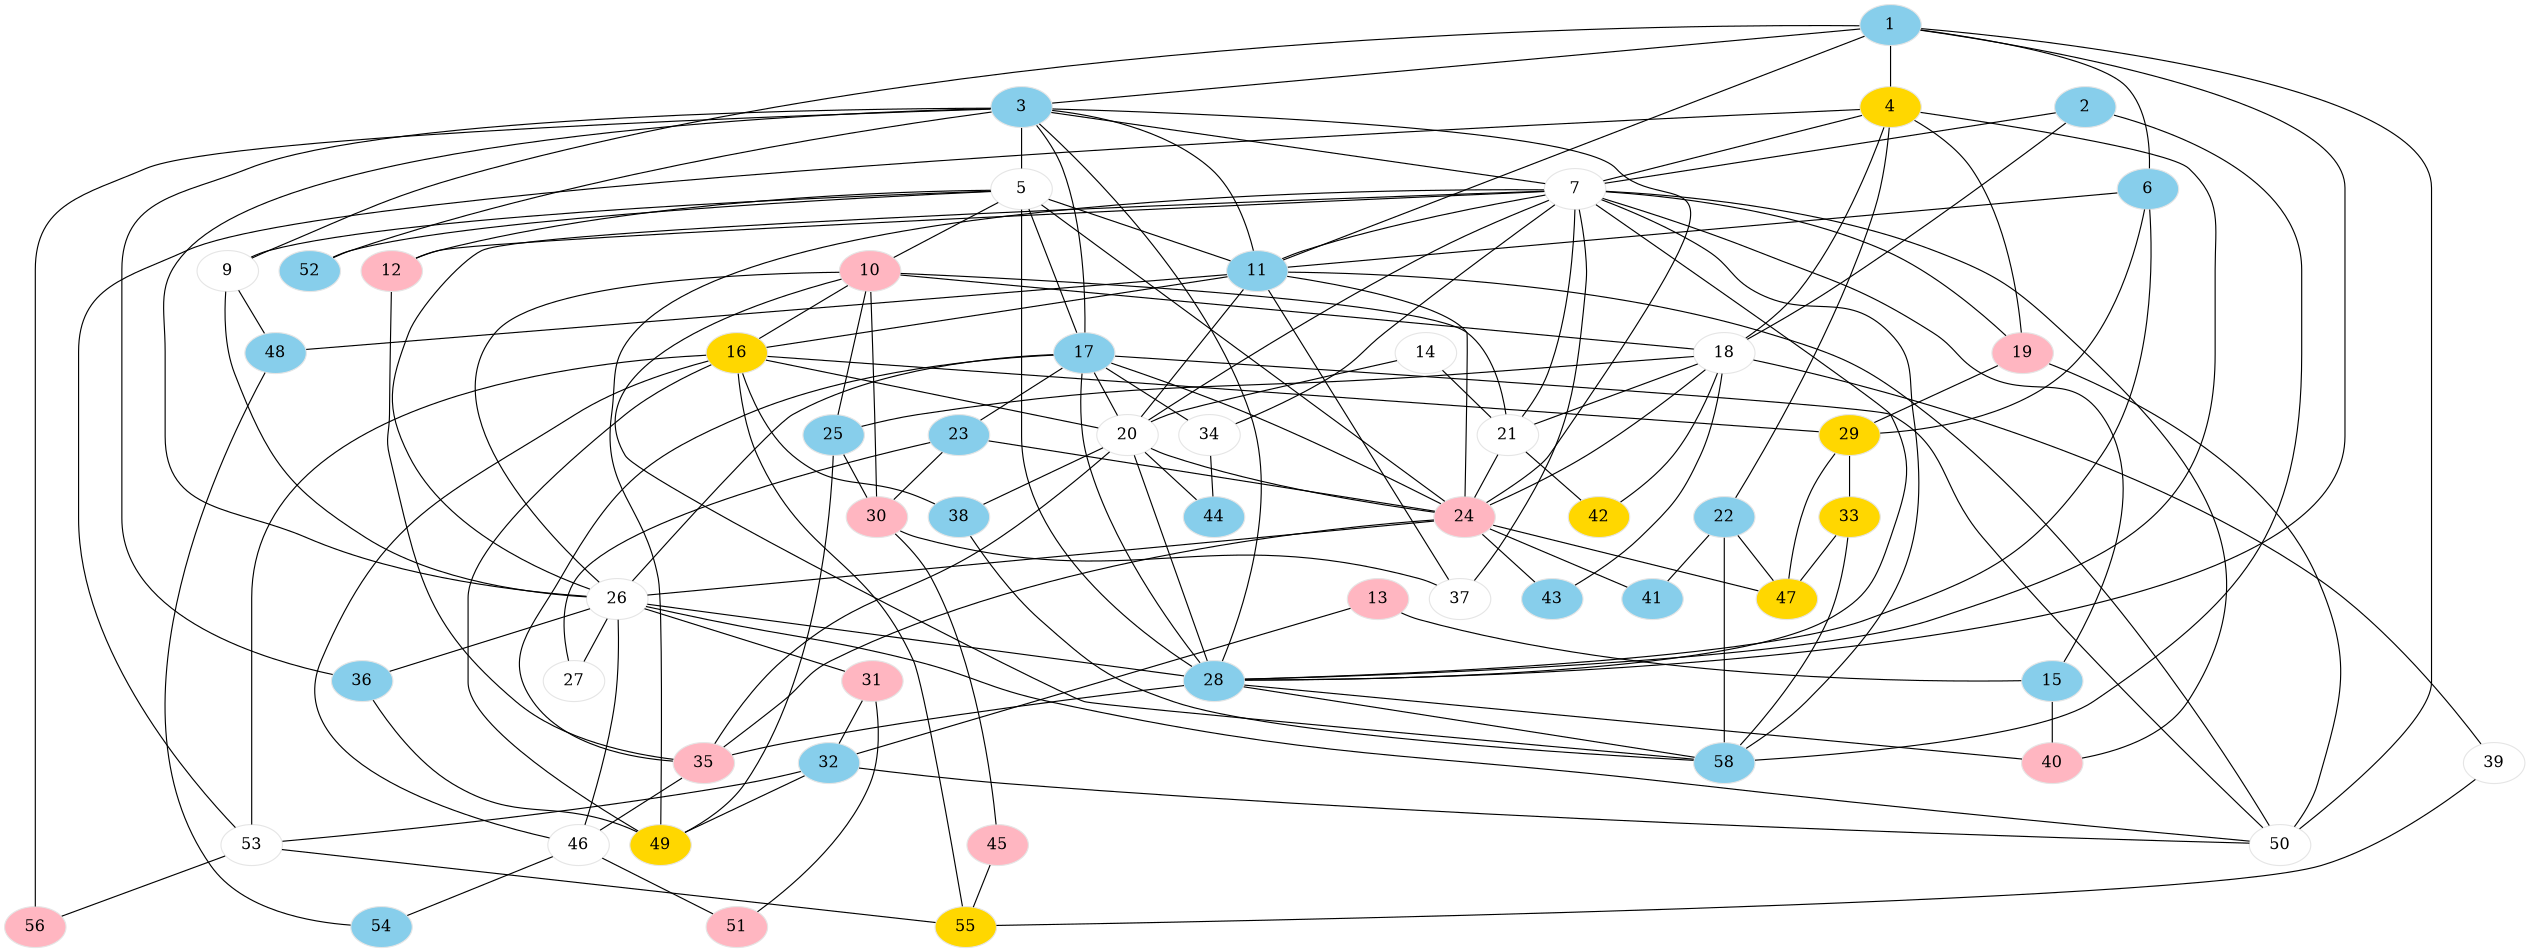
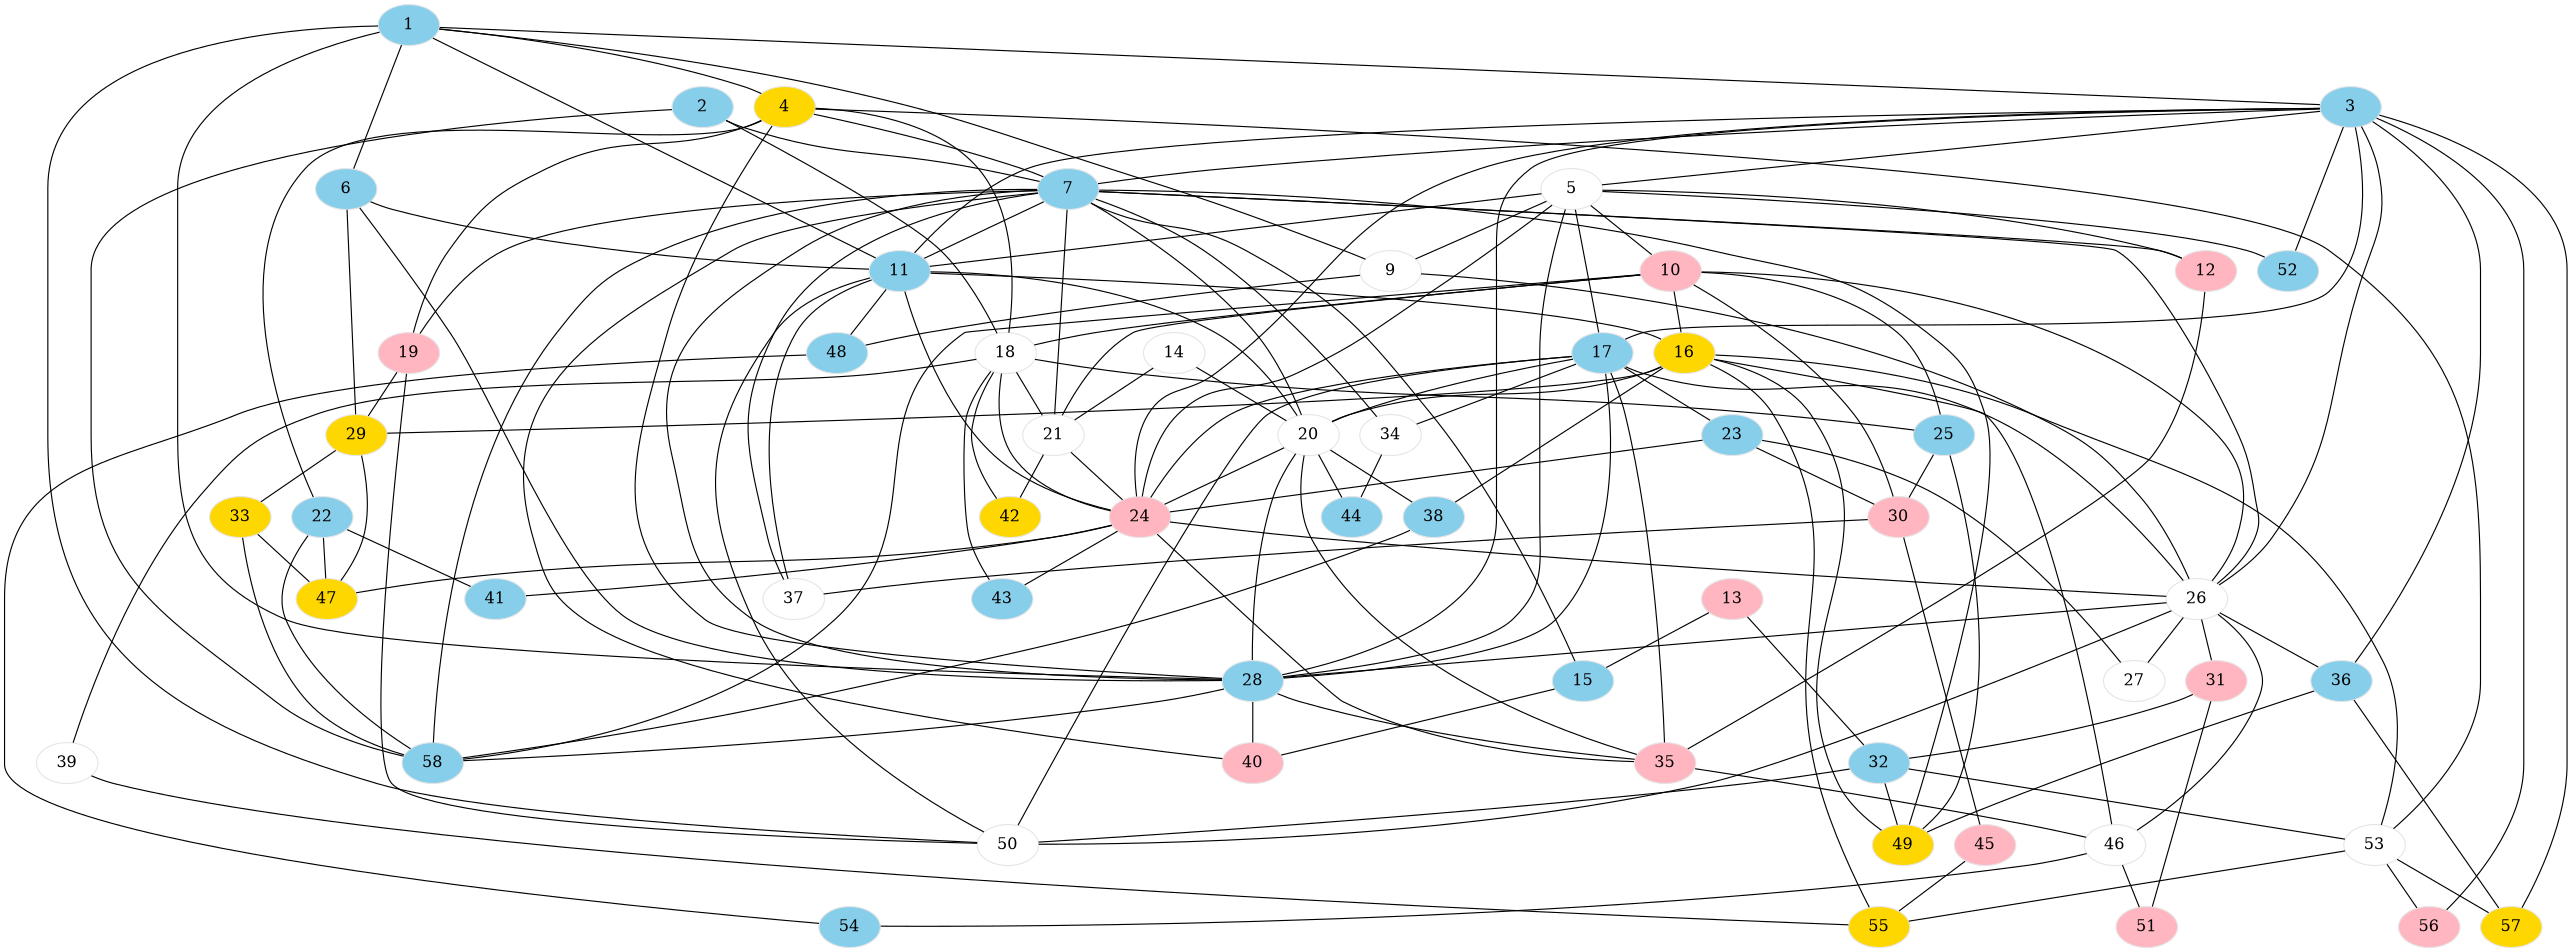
node "7": fillcolor white -> skyblue
node "57": added
